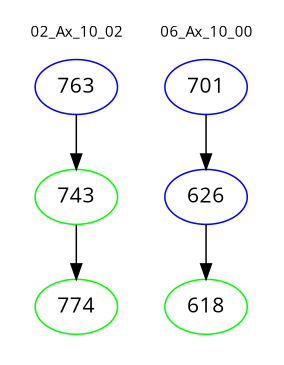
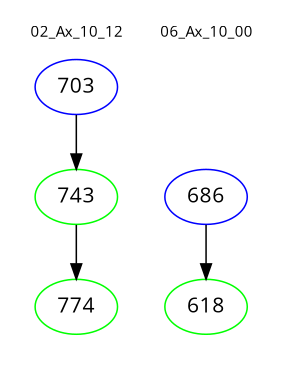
cluster "02_Ax_10_02": label "02_Ax_10_02" -> "02_Ax_10_12"
node "763": label "763" -> "703"
node "701": removed
node "626": label "626" -> "686"
